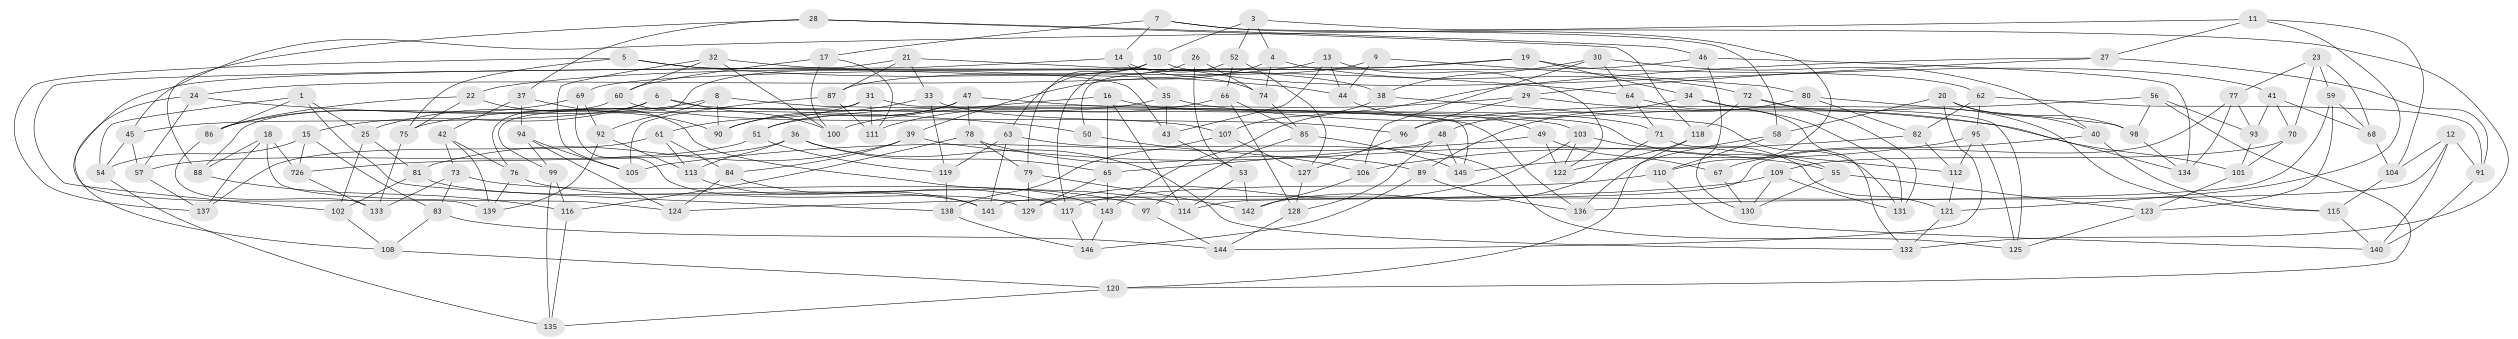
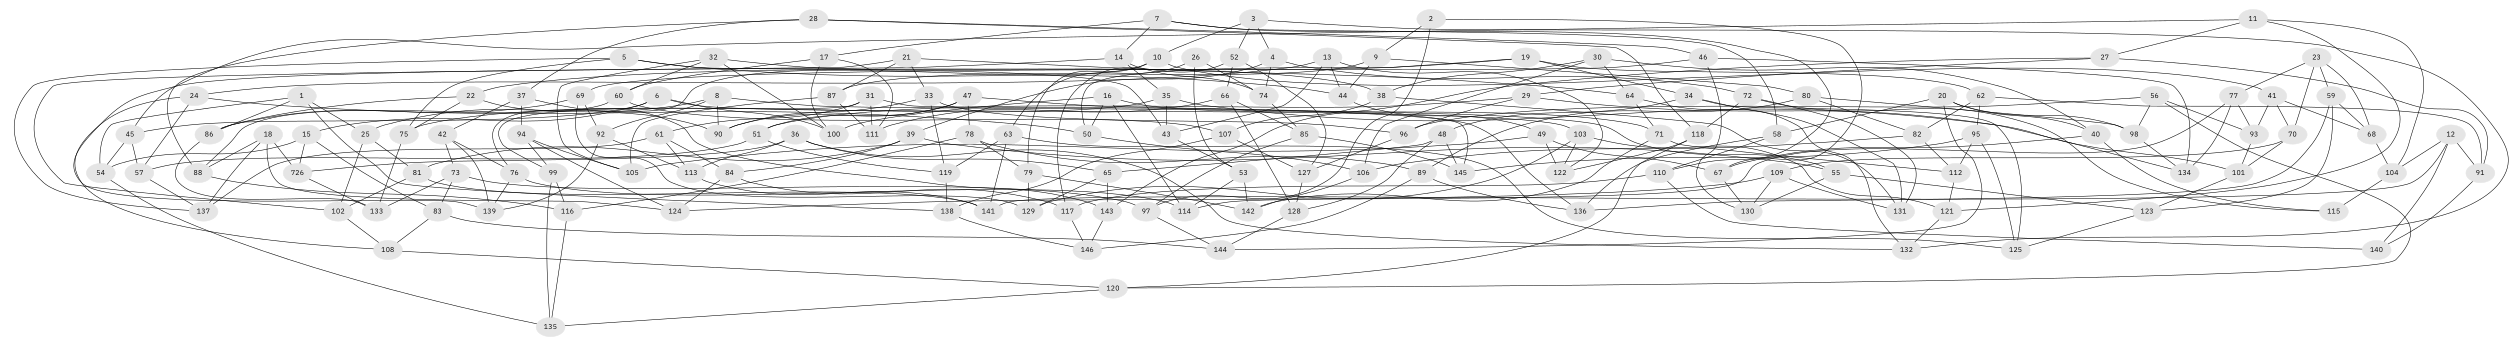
node "2": added
edge "16" -- "65": now "16" -- "50"
edge "115" -- "140": removed
